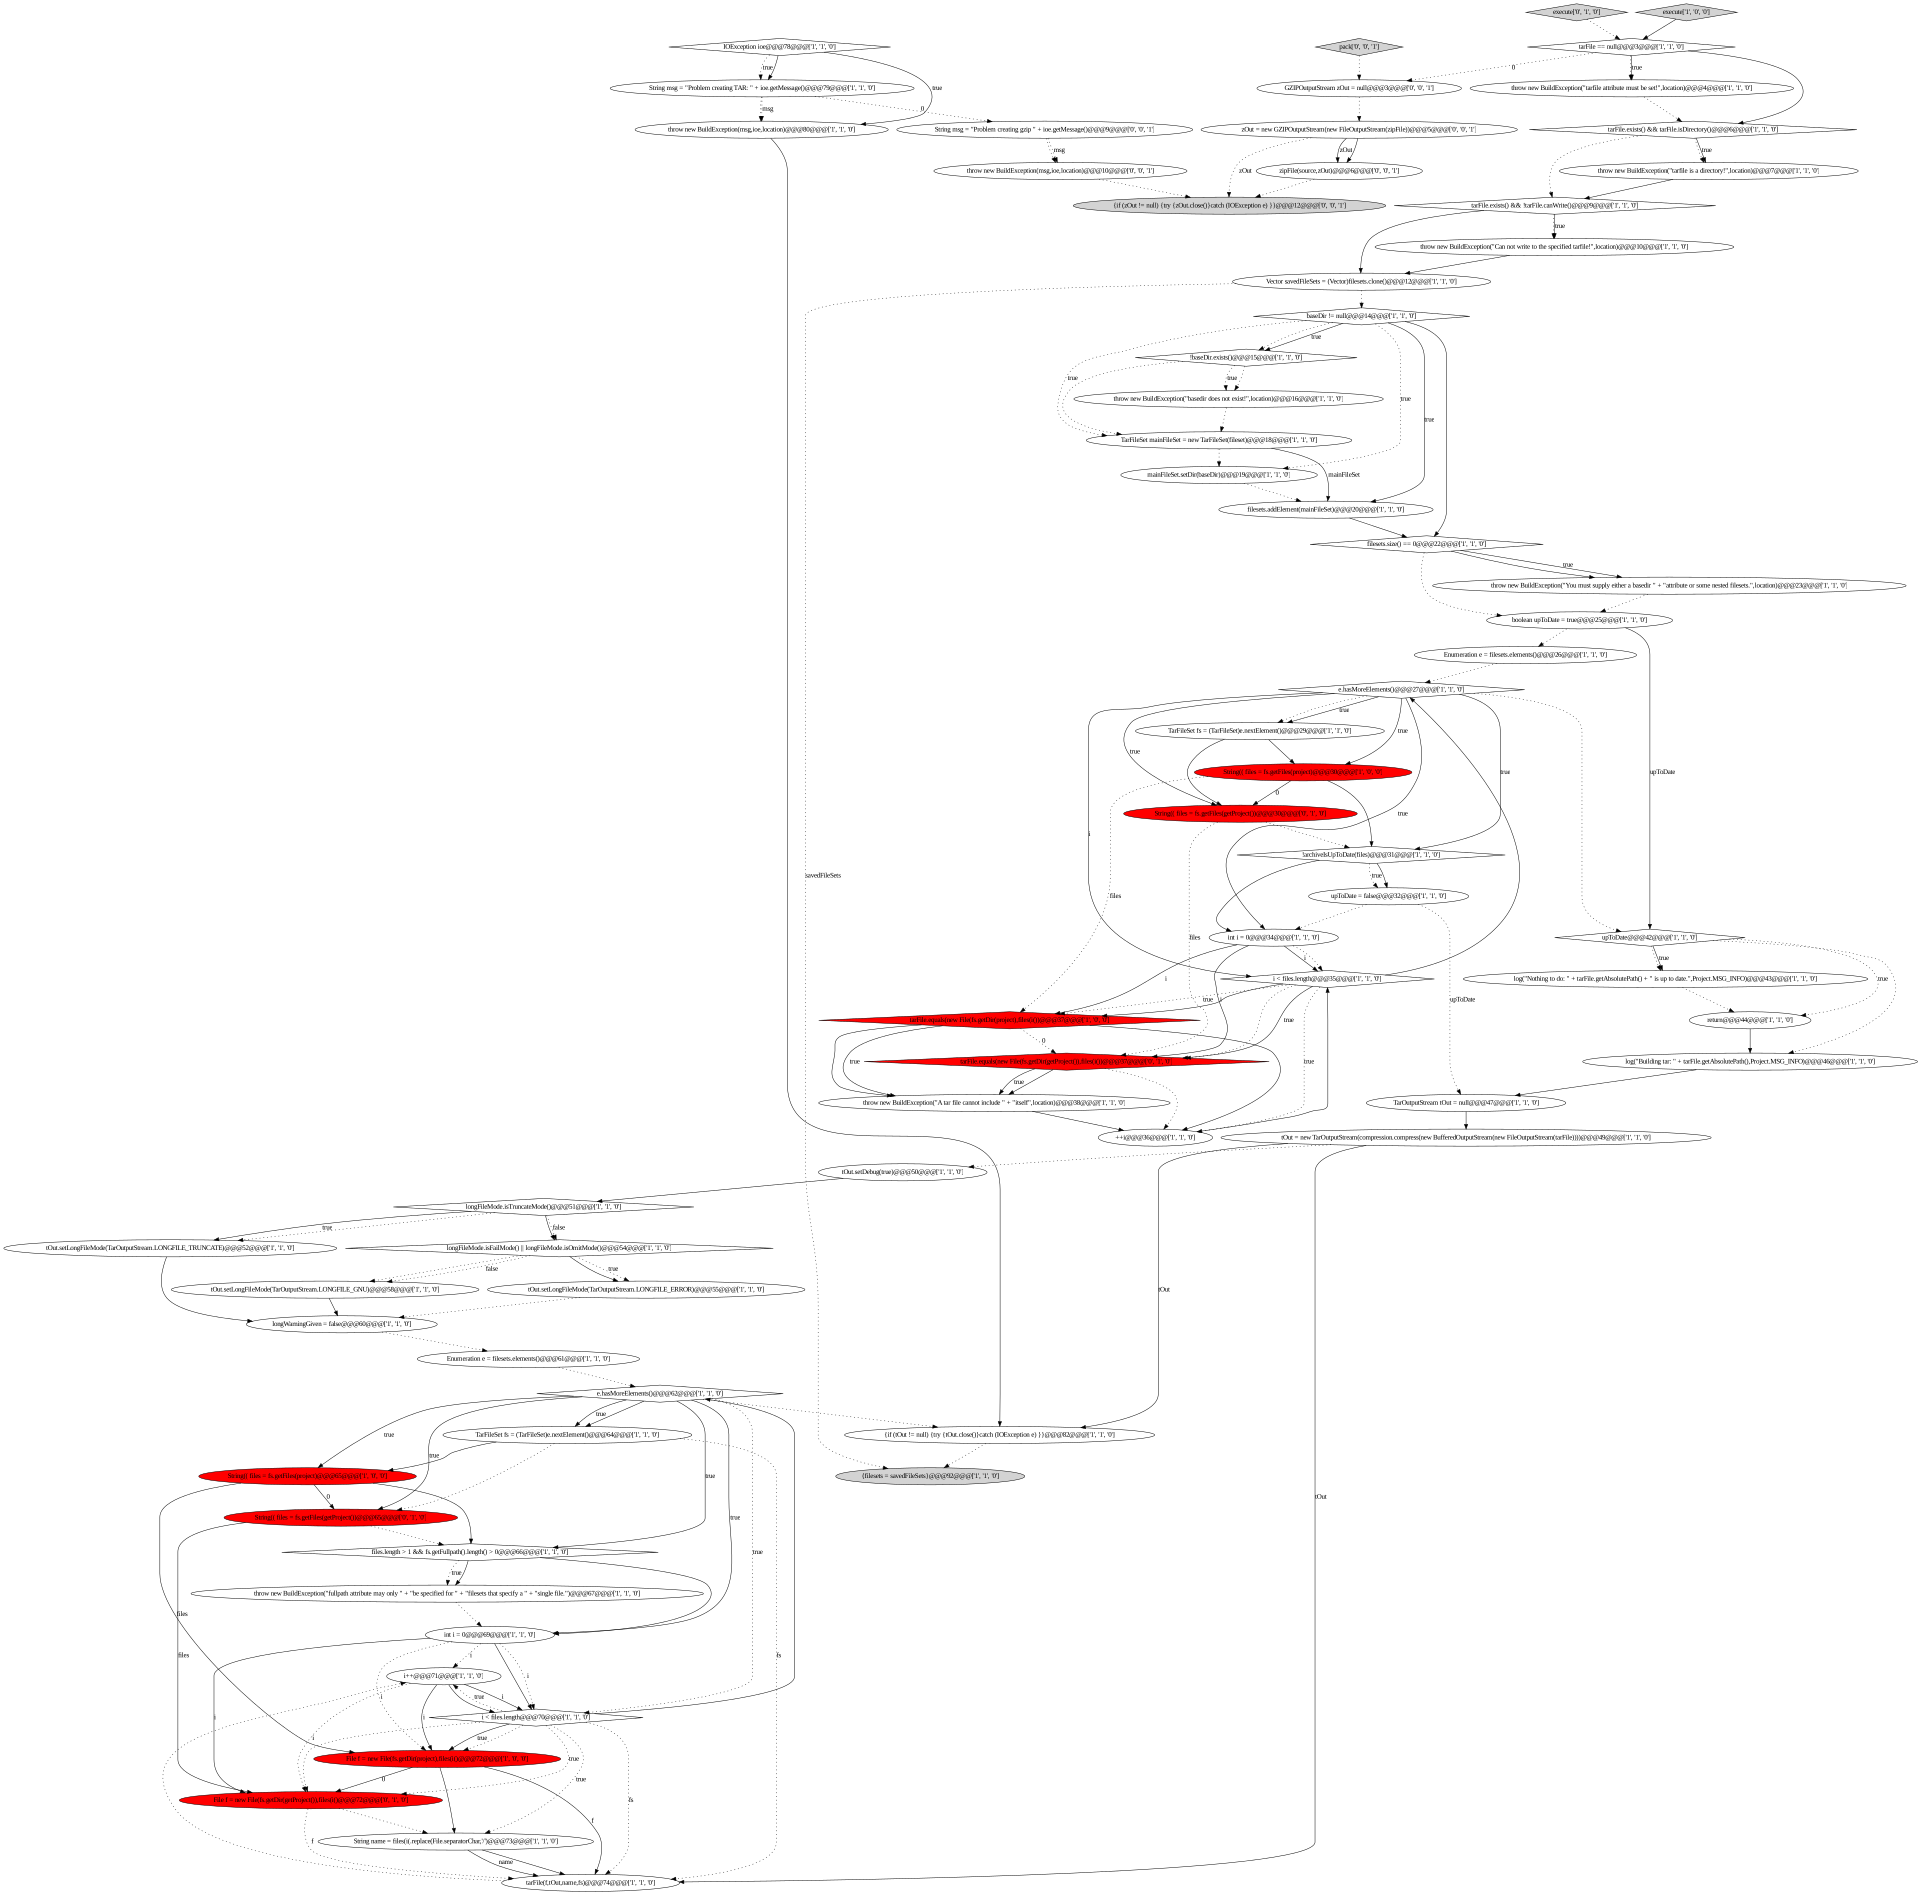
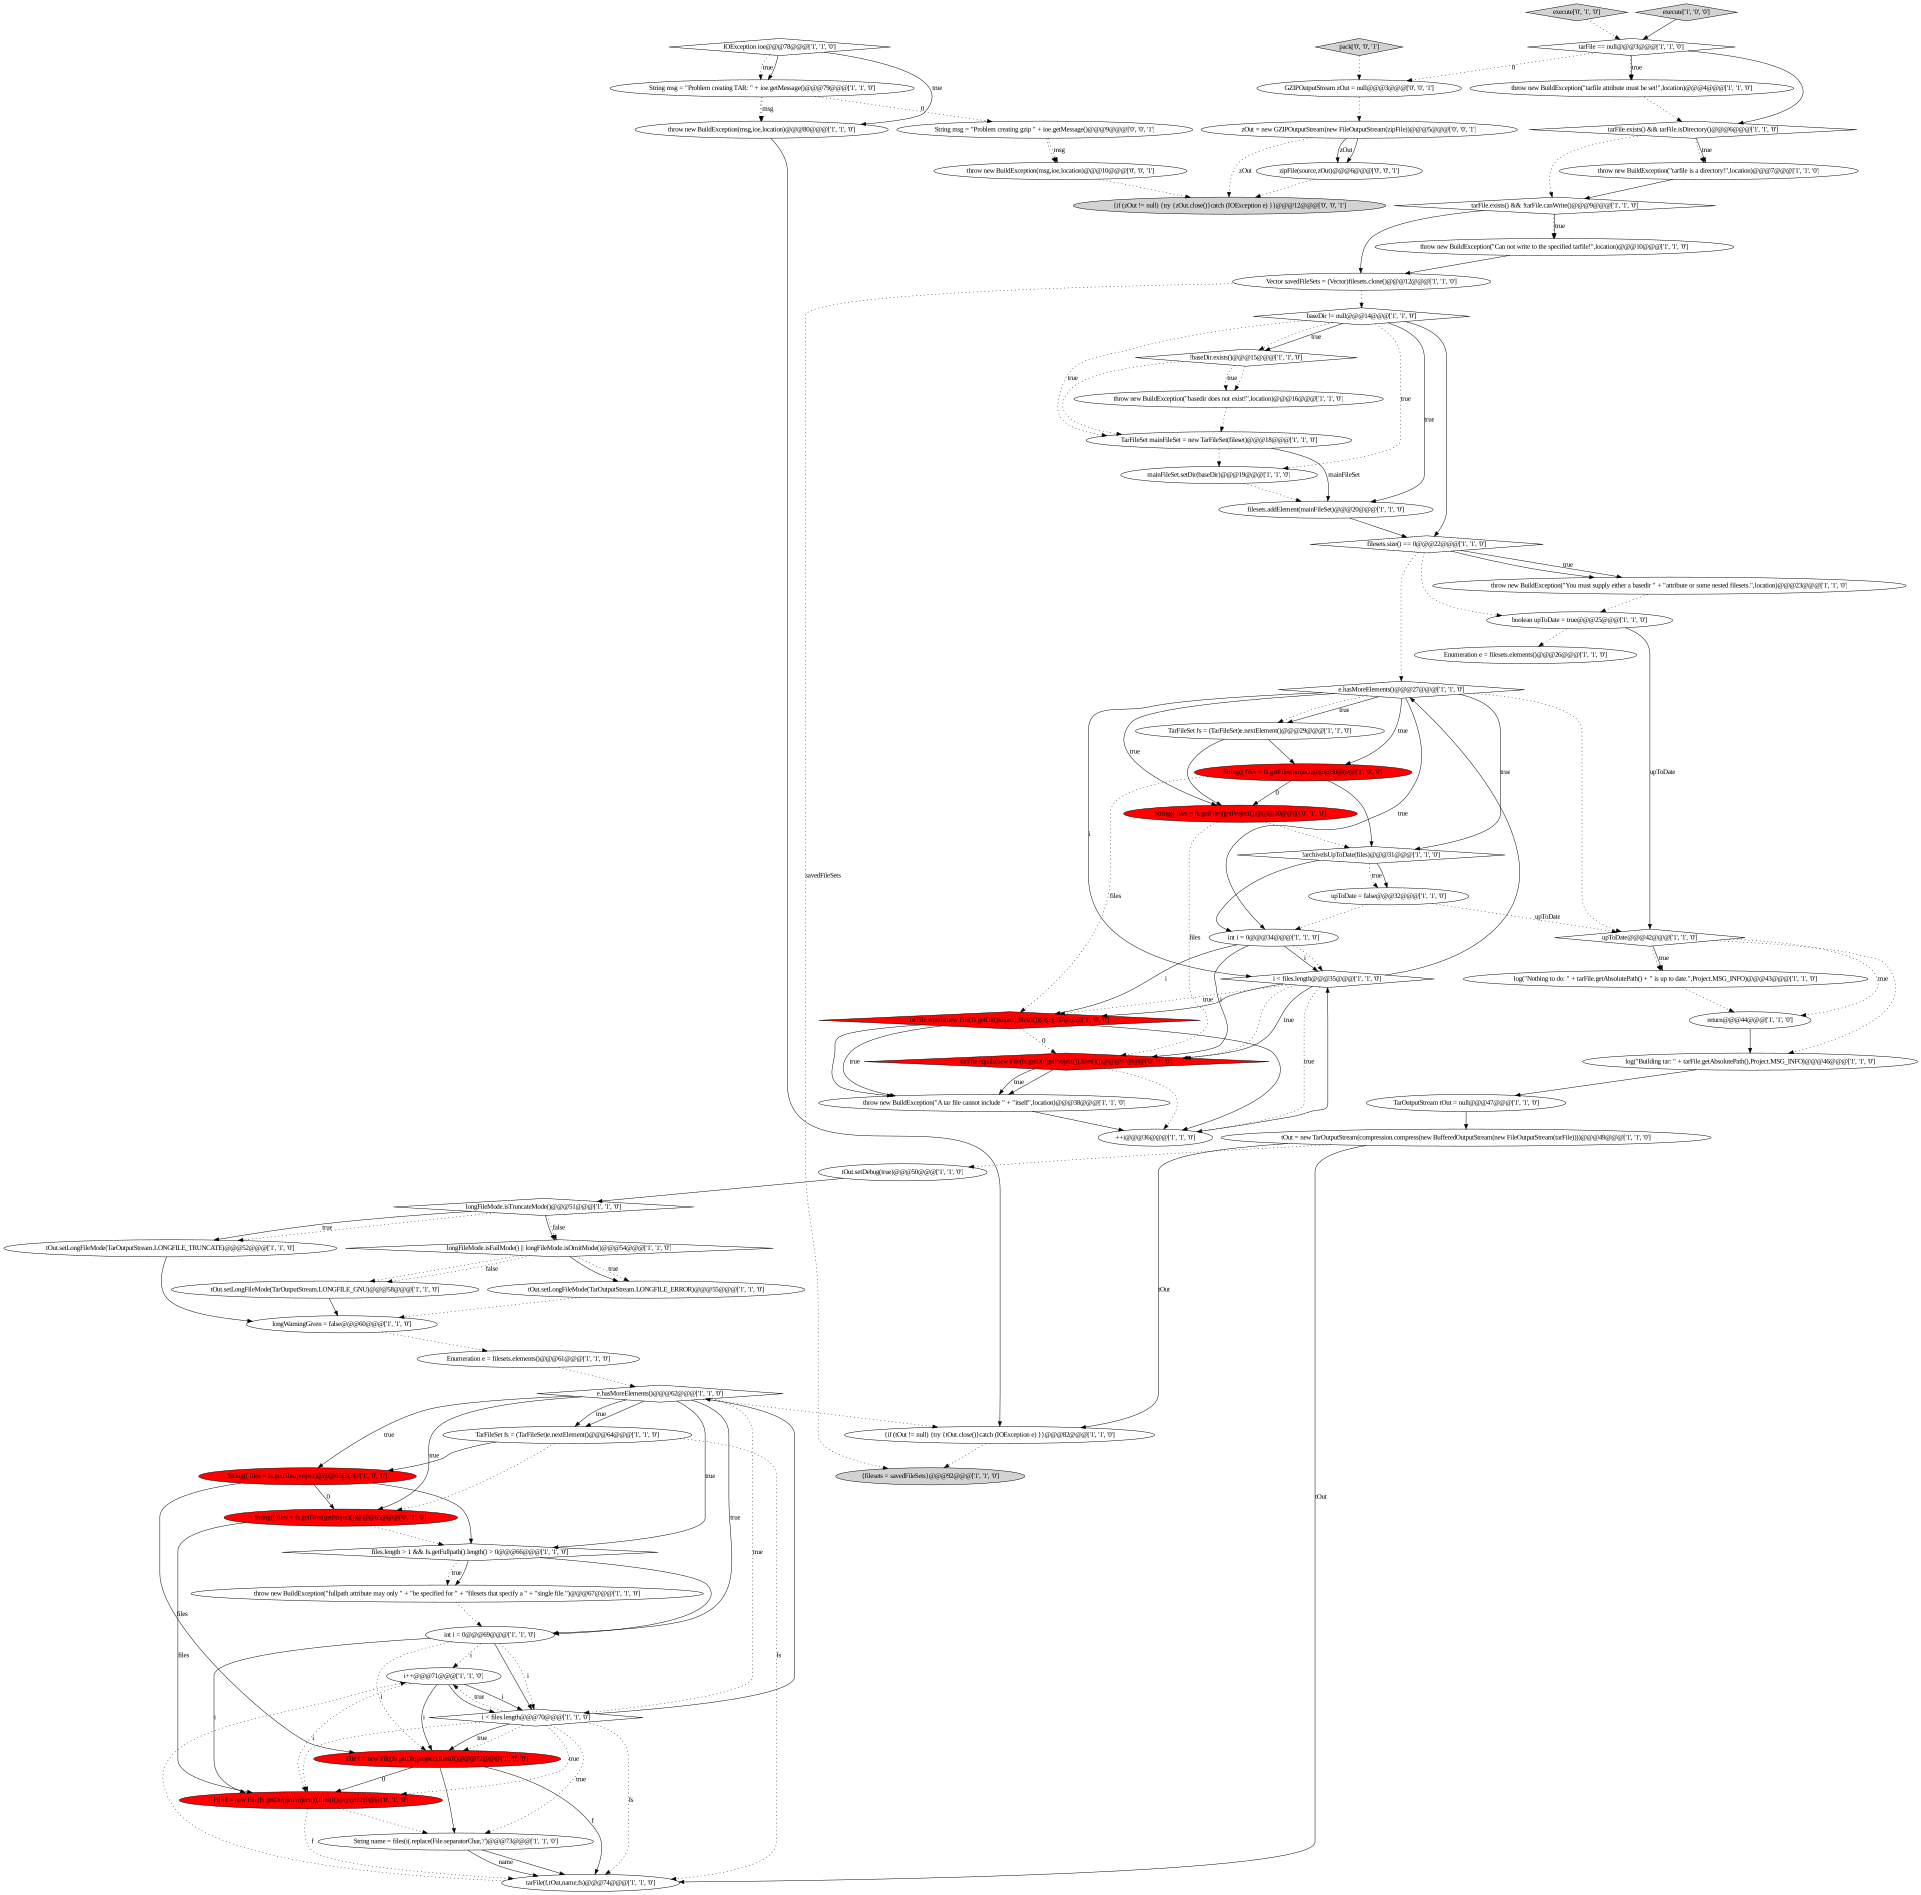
edge "Enumeration e = filesets.elements()@@@26@@@['1', '1', '0']" -> "e.hasMoreElements()@@@27@@@['1', '1', '0']": now "filesets.size() == 0@@@22@@@['1', '1', '0']" -> "e.hasMoreElements()@@@27@@@['1', '1', '0']"
edge "upToDate = false@@@32@@@['1', '1', '0']" -> "TarOutputStream tOut = null@@@47@@@['1', '1', '0']": now "upToDate = false@@@32@@@['1', '1', '0']" -> "upToDate@@@42@@@['1', '1', '0']"
